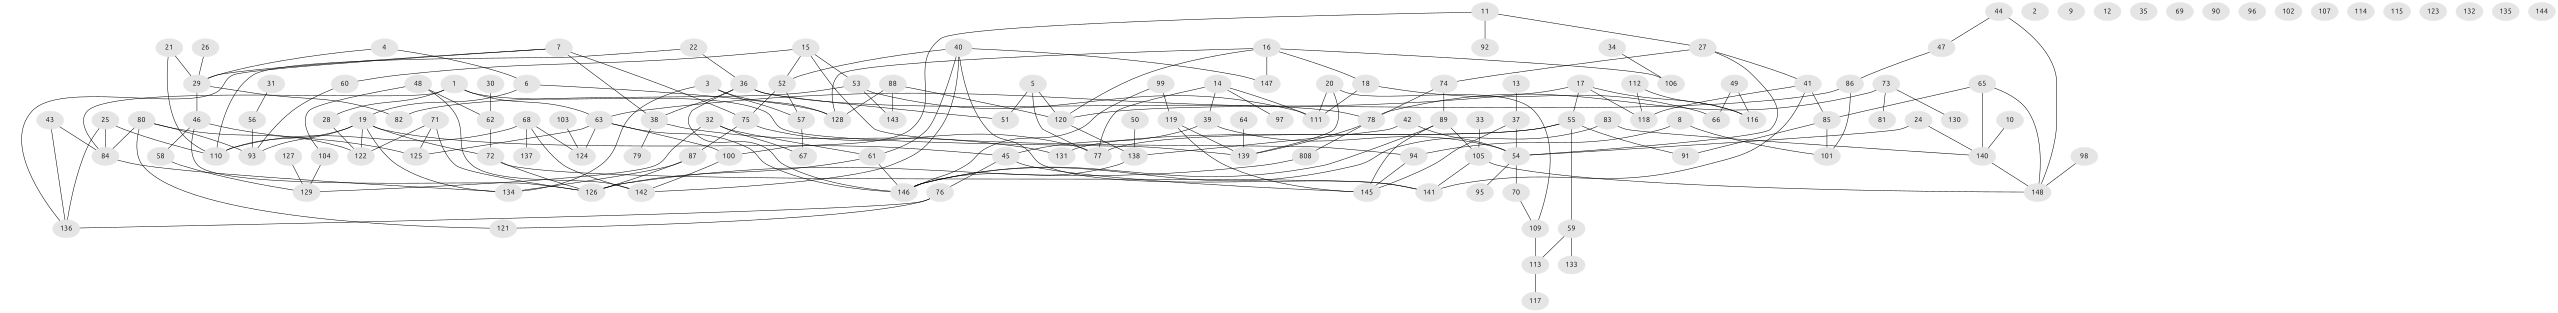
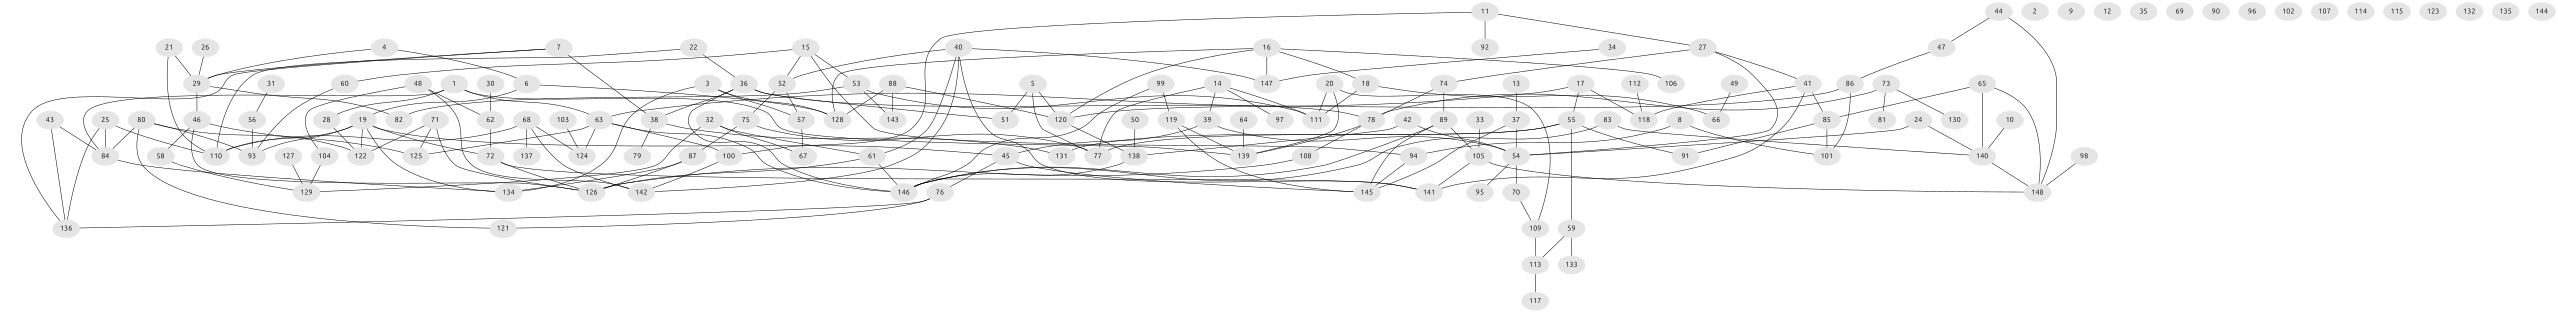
edge "34" -- "106": now "34" -- "147"
edge "7" -- "75": removed
node "116": removed
node "808": label "808" -> "108"
